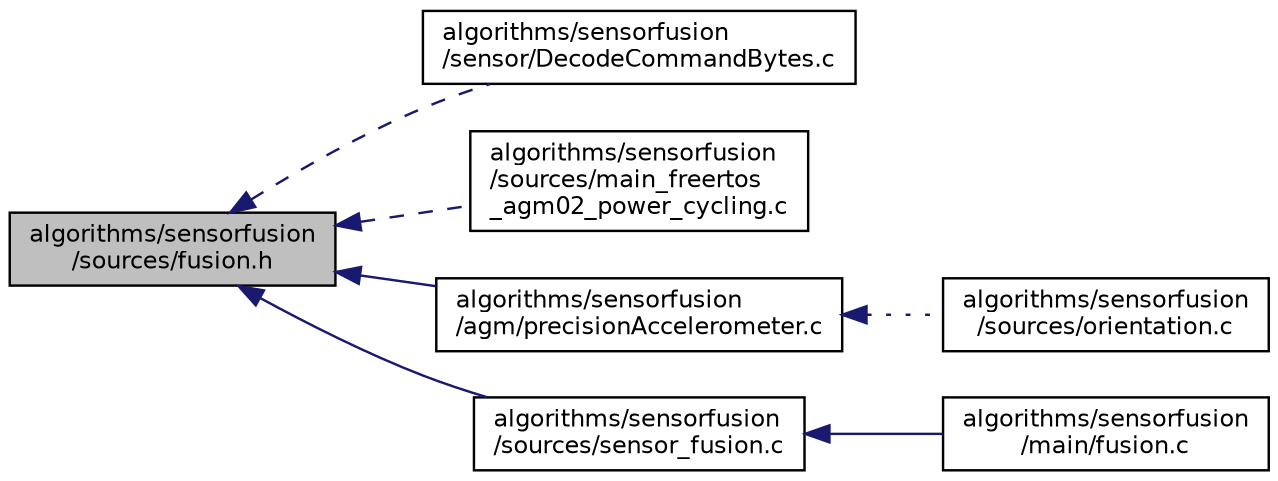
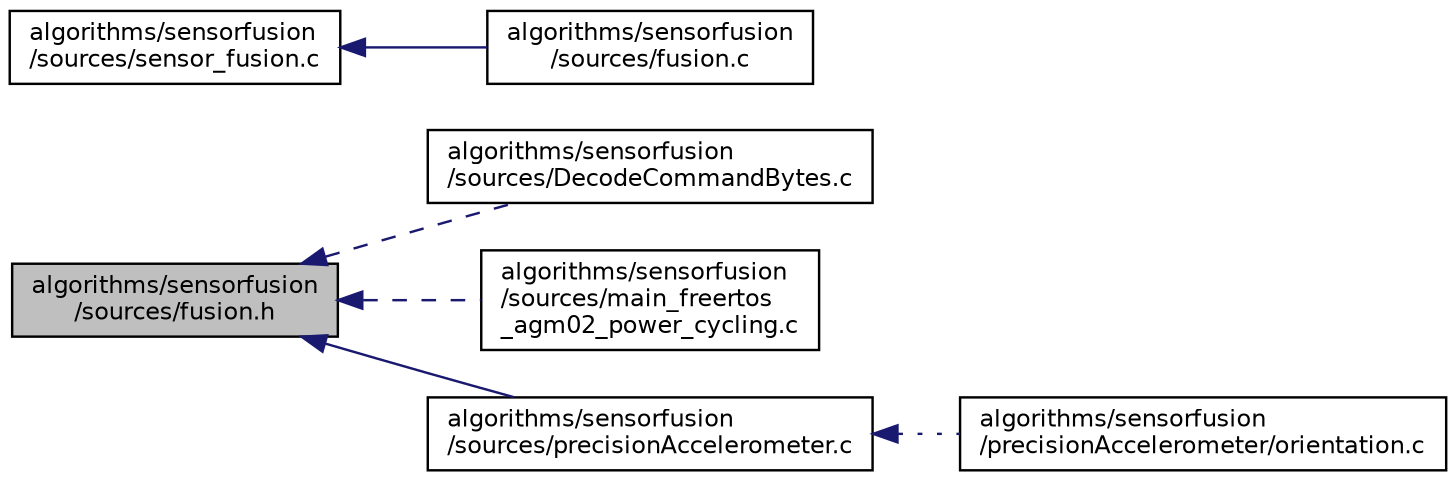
node "algorithms/sensorfusion /sensor/DecodeCommandBytes.c": label "algorithms/sensorfusion /sensor/DecodeCommandBytes.c" -> "algorithms/sensorfusion /sources/DecodeCommandBytes.c"
node "algorithms/sensorfusion /agm/precisionAccelerometer.c": label "algorithms/sensorfusion /agm/precisionAccelerometer.c" -> "algorithms/sensorfusion /sources/precisionAccelerometer.c"
node "algorithms/sensorfusion /sources/orientation.c": label "algorithms/sensorfusion /sources/orientation.c" -> "algorithms/sensorfusion /precisionAccelerometer/orientation.c"
edge "algorithms/sensorfusion /sources/sensor_fusion.c" -> "algorithms/sensorfusion /sources/fusion.h": removed
node "algorithms/sensorfusion /main/fusion.c": label "algorithms/sensorfusion /main/fusion.c" -> "algorithms/sensorfusion /sources/fusion.c"
